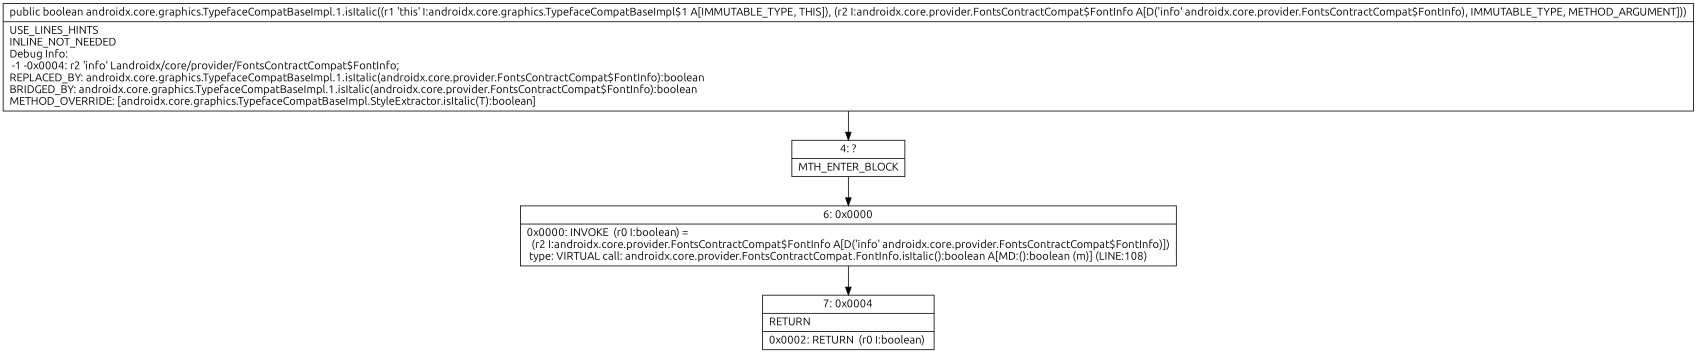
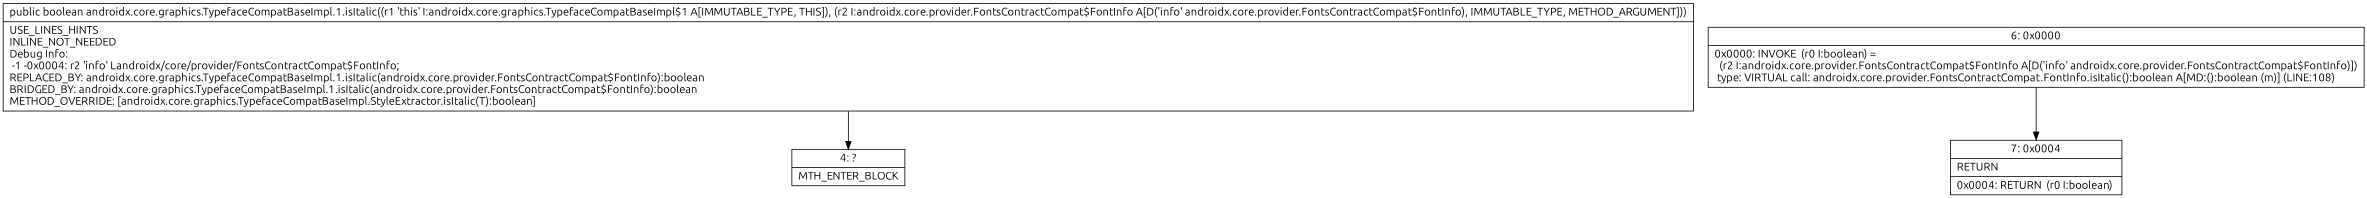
edge "4: ?" -> "6: 0x0000": removed
node "7: 0x0004": text "0x0002: RETURN  (r0 I:boolean)" -> "0x0004: RETURN  (r0 I:boolean)"
